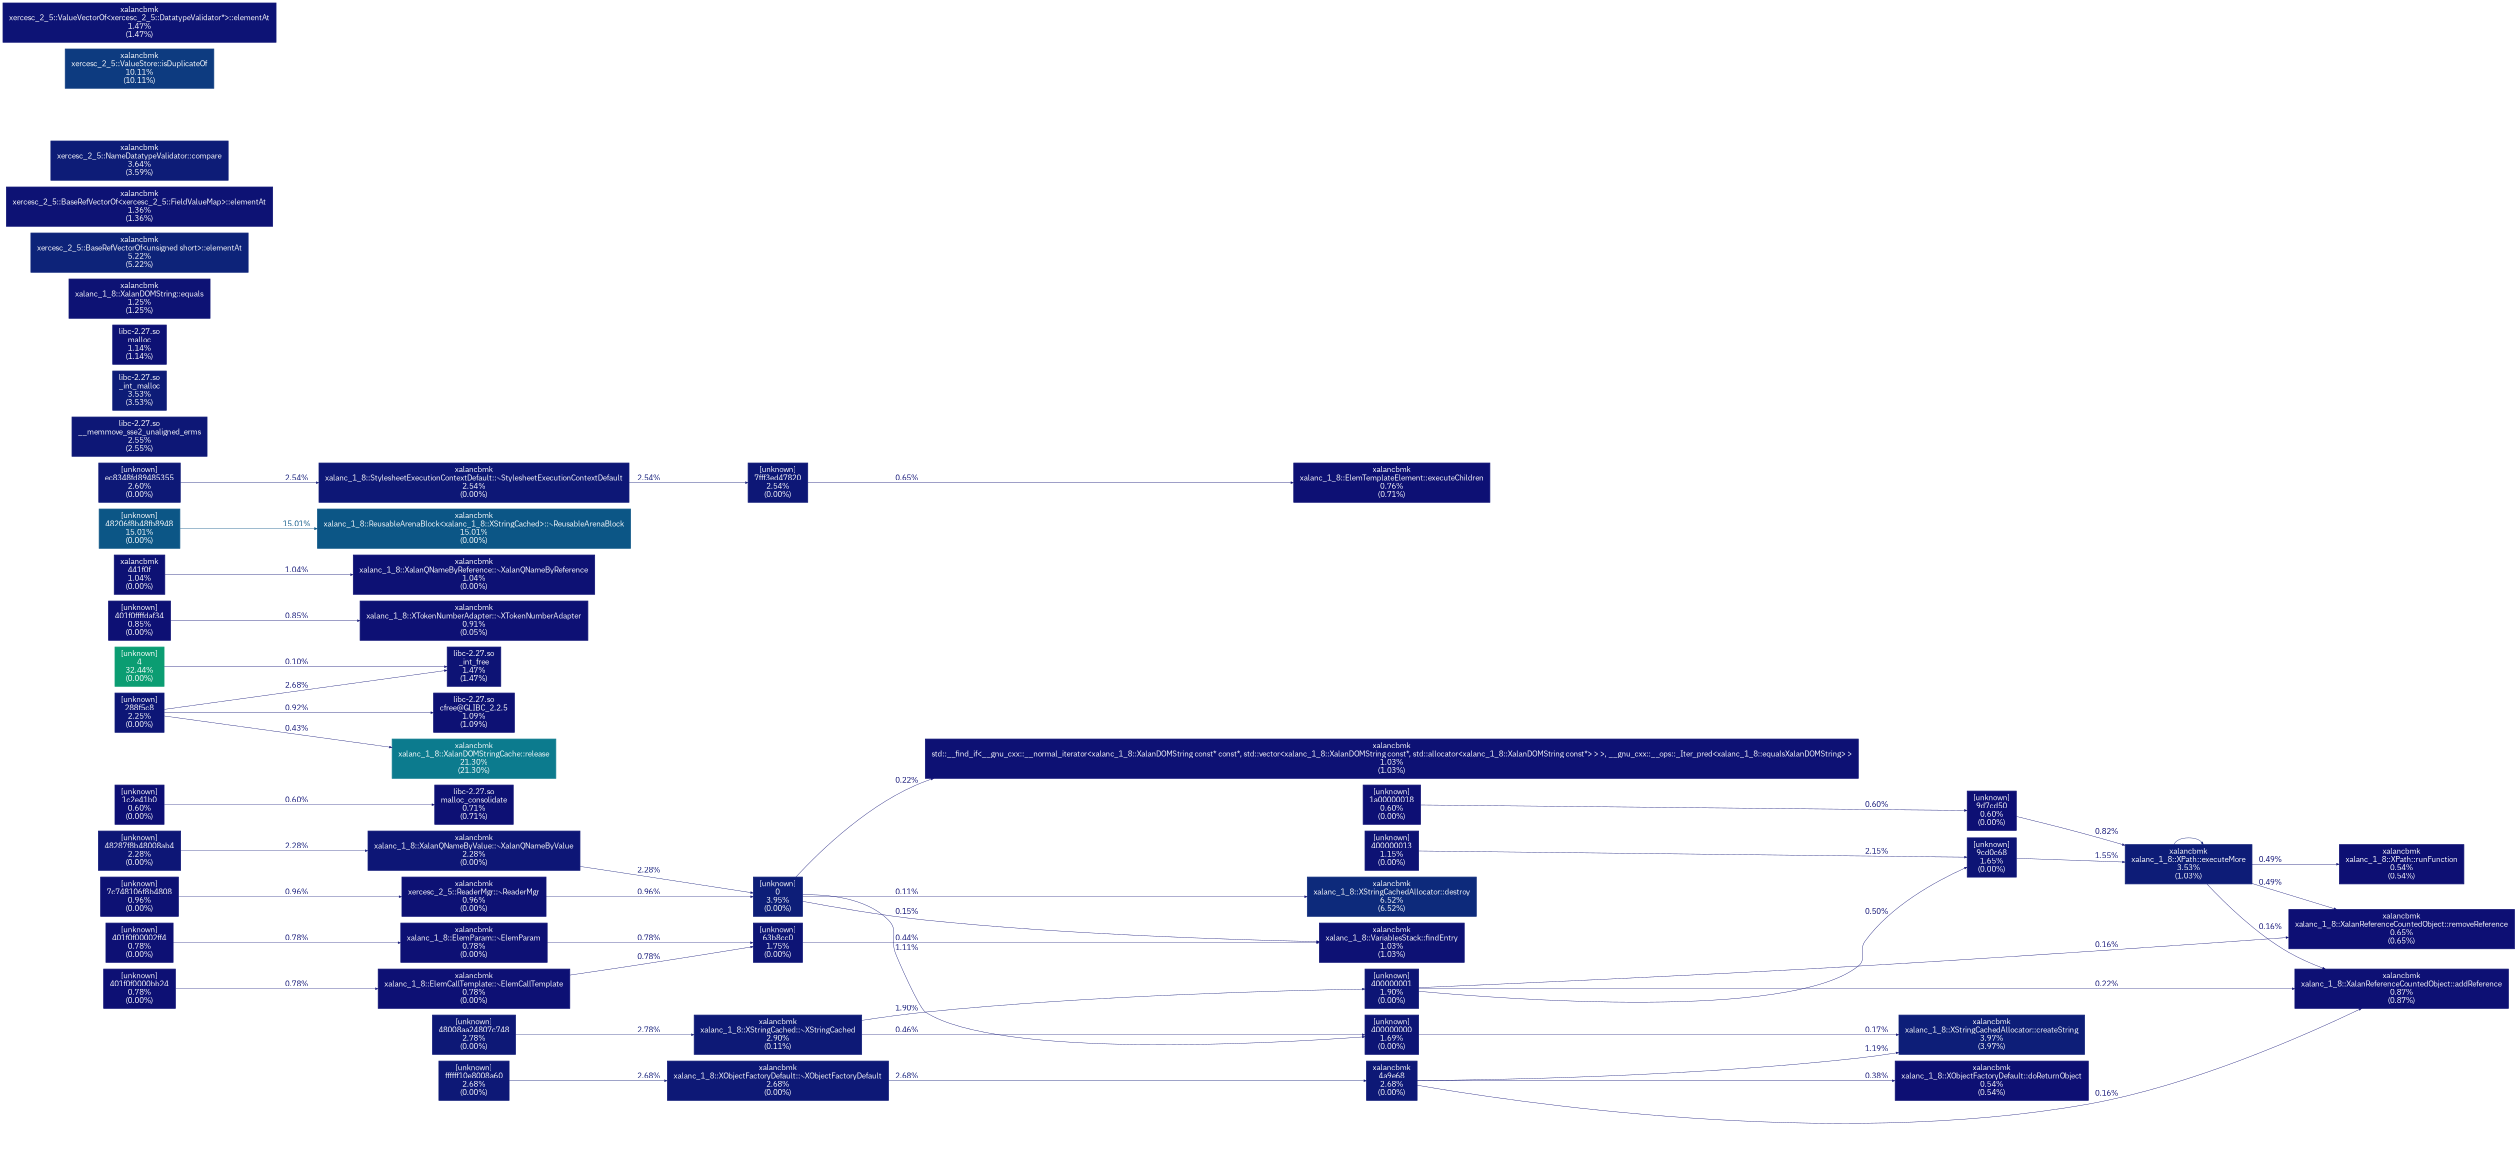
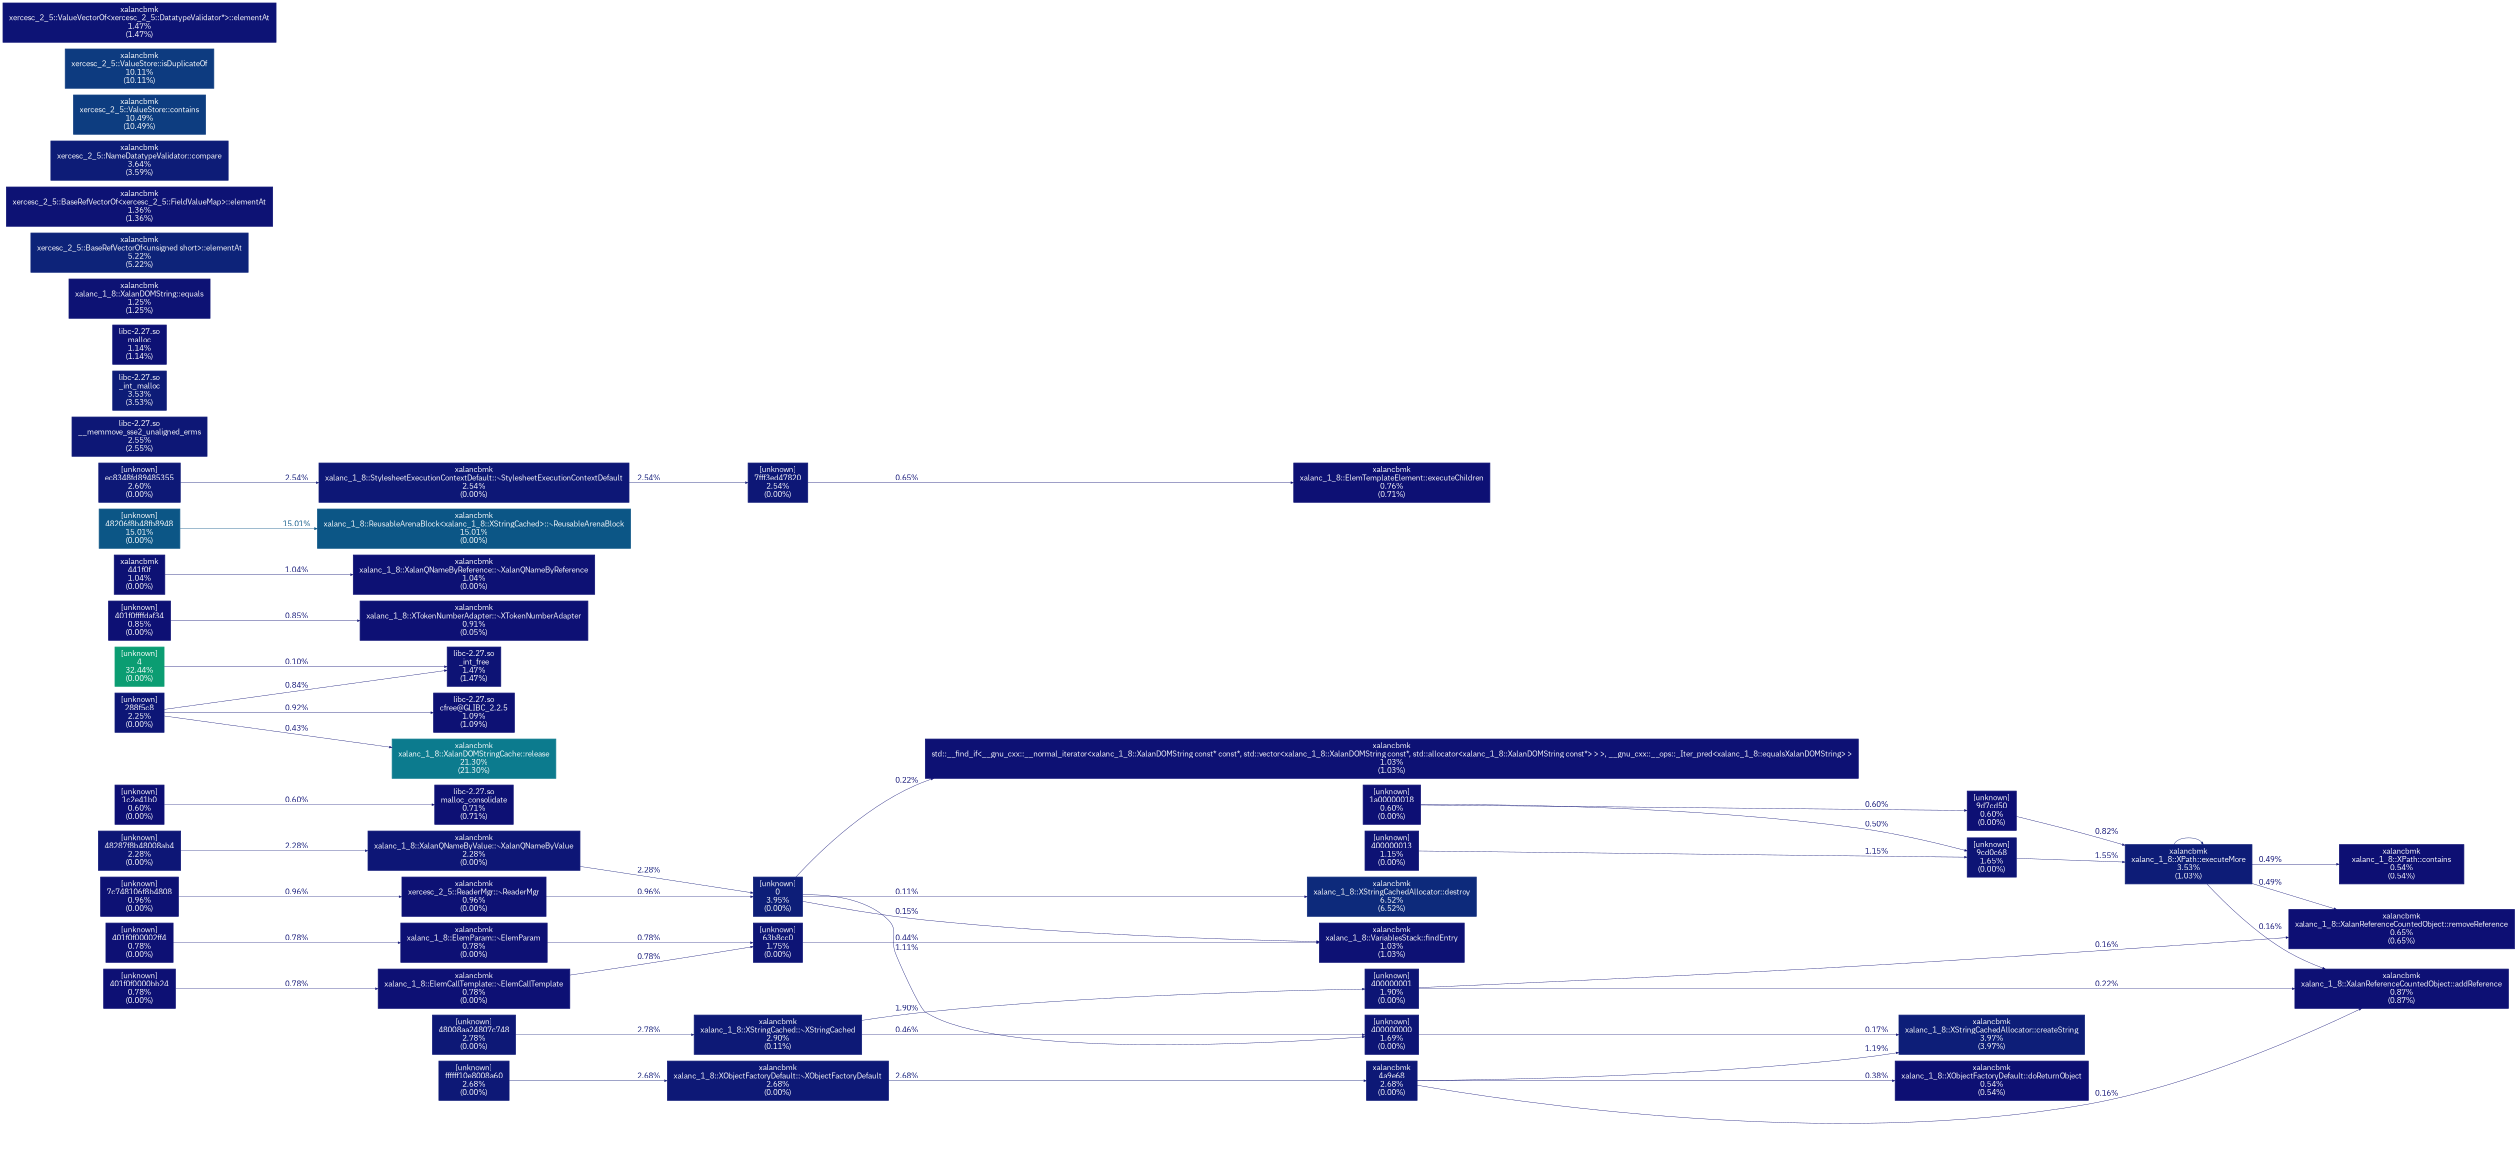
node "xalancbmk xercesc_2_5::ValueStore::contains 10.49% (10.49%)": added
edge "[unknown] 288f5c8 2.25% (0.00%)" -> "libc-2.27.so _int_free 1.47% (1.47%)": label "2.68%" -> "0.84%"
edge "[unknown] 400000013 1.15% (0.00%)" -> "[unknown] 9cd0c68 1.65% (0.00%)": label "2.15%" -> "1.15%"
node "xalancbmk xalanc_1_8::XPath::runFunction 0.54% (0.54%)": label "xalancbmk xalanc_1_8::XPath::runFunction 0.54% (0.54%)" -> "xalancbmk xalanc_1_8::XPath::contains 0.54% (0.54%)"
edge "[unknown] 400000001 1.90% (0.00%)" -> "[unknown] 9cd0c68 1.65% (0.00%)": now "[unknown] 1a00000018 0.60% (0.00%)" -> "[unknown] 9cd0c68 1.65% (0.00%)"
